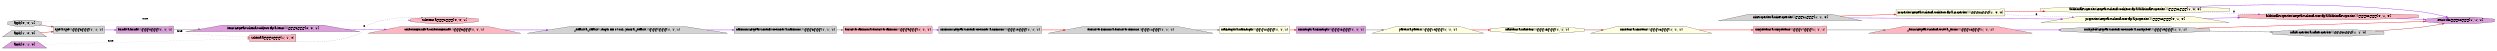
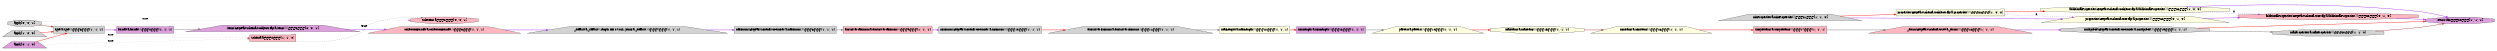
edge "Schema a@@@2@@@['1', '1', '0']" -> "SubItems a@@@2@@@['0', '0', '1']": label "0" -> "true"
edge "format(a.format())@@@4@@@['1', '1', '1']" -> "Schema a@@@2@@@['1', '1', '0']": now "apply['1', '0', '0']" -> "Schema a@@@2@@@['1', '1', '0']"
edge "apply['0', '1', '0']" -> "type(a.type())@@@3@@@['1', '1', '1']": added
